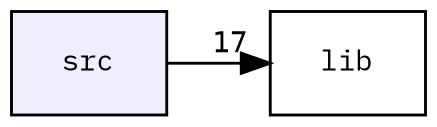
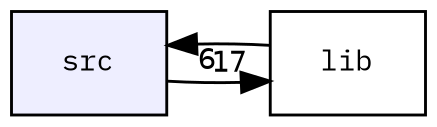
edge "lib" -> "src": added
